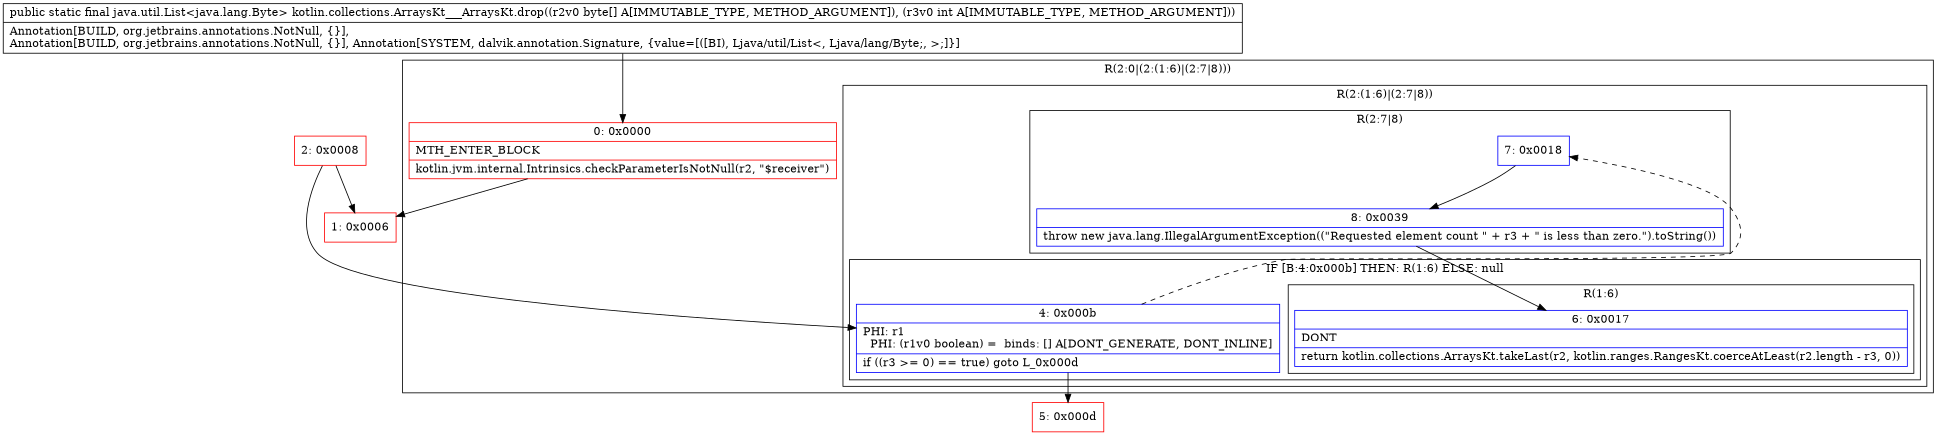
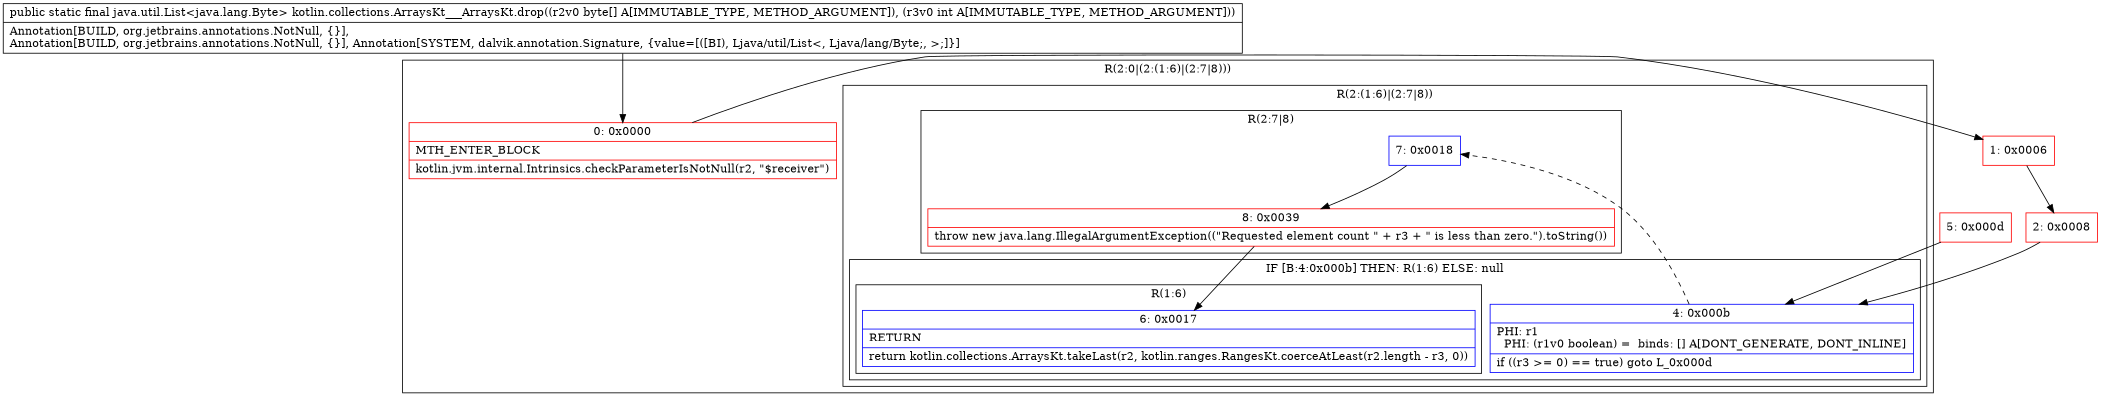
edge "2: 0x0008" -> "1: 0x0006": reversed
node "8: 0x0039": color blue -> red
node "6: 0x0017": text "DONT" -> "RETURN"
edge "4: 0x000b" -> "5: 0x000d": reversed
